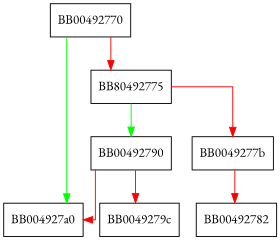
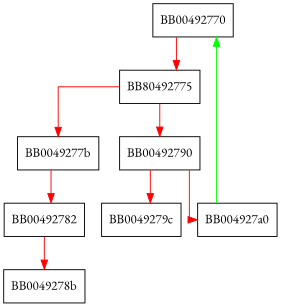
edge "BB00492770" -> "BB004927a0": reversed
edge "BB80492775" -> "BB00492790": color green -> red
node "BB0049278b": added
